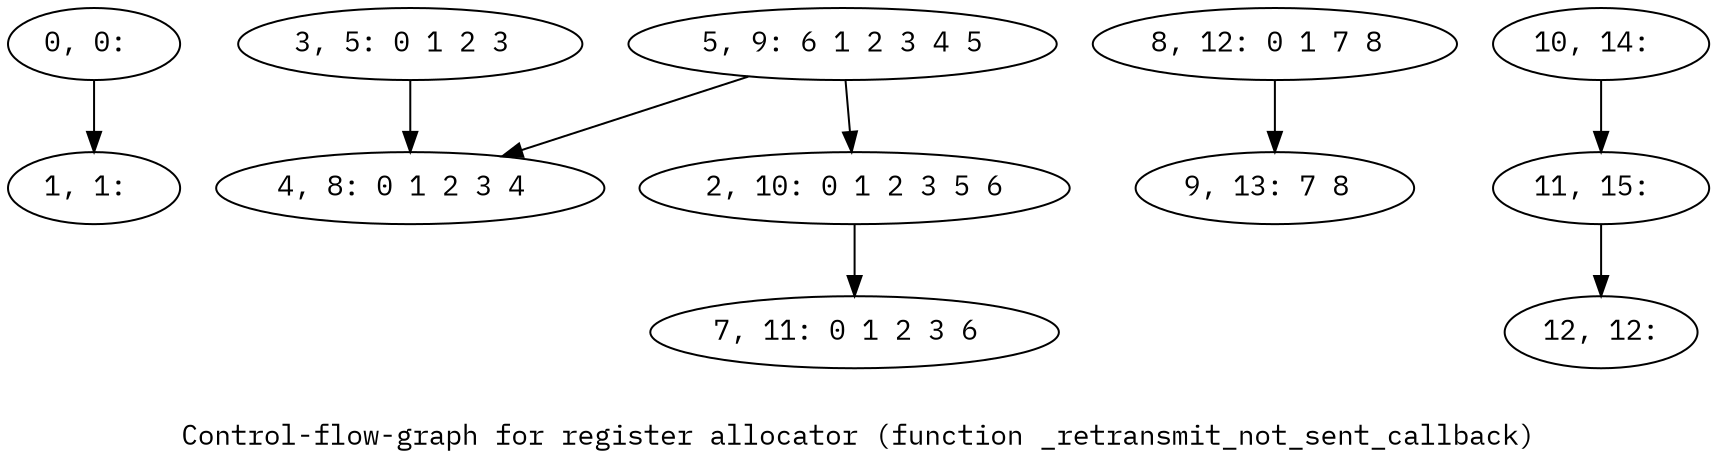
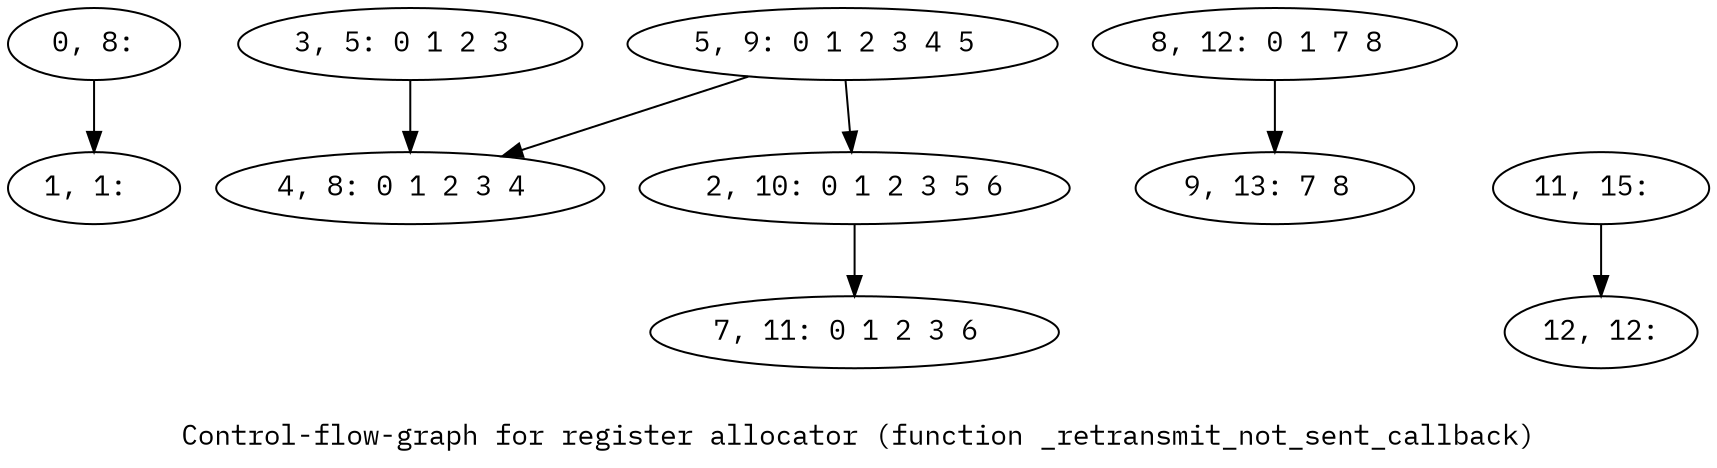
node "0, 0:": label "0, 0:" -> "0, 8:"
node "5, 9: 6 1 2 3 4 5": label "5, 9: 6 1 2 3 4 5" -> "5, 9: 0 1 2 3 4 5"
node "10, 14:": removed
